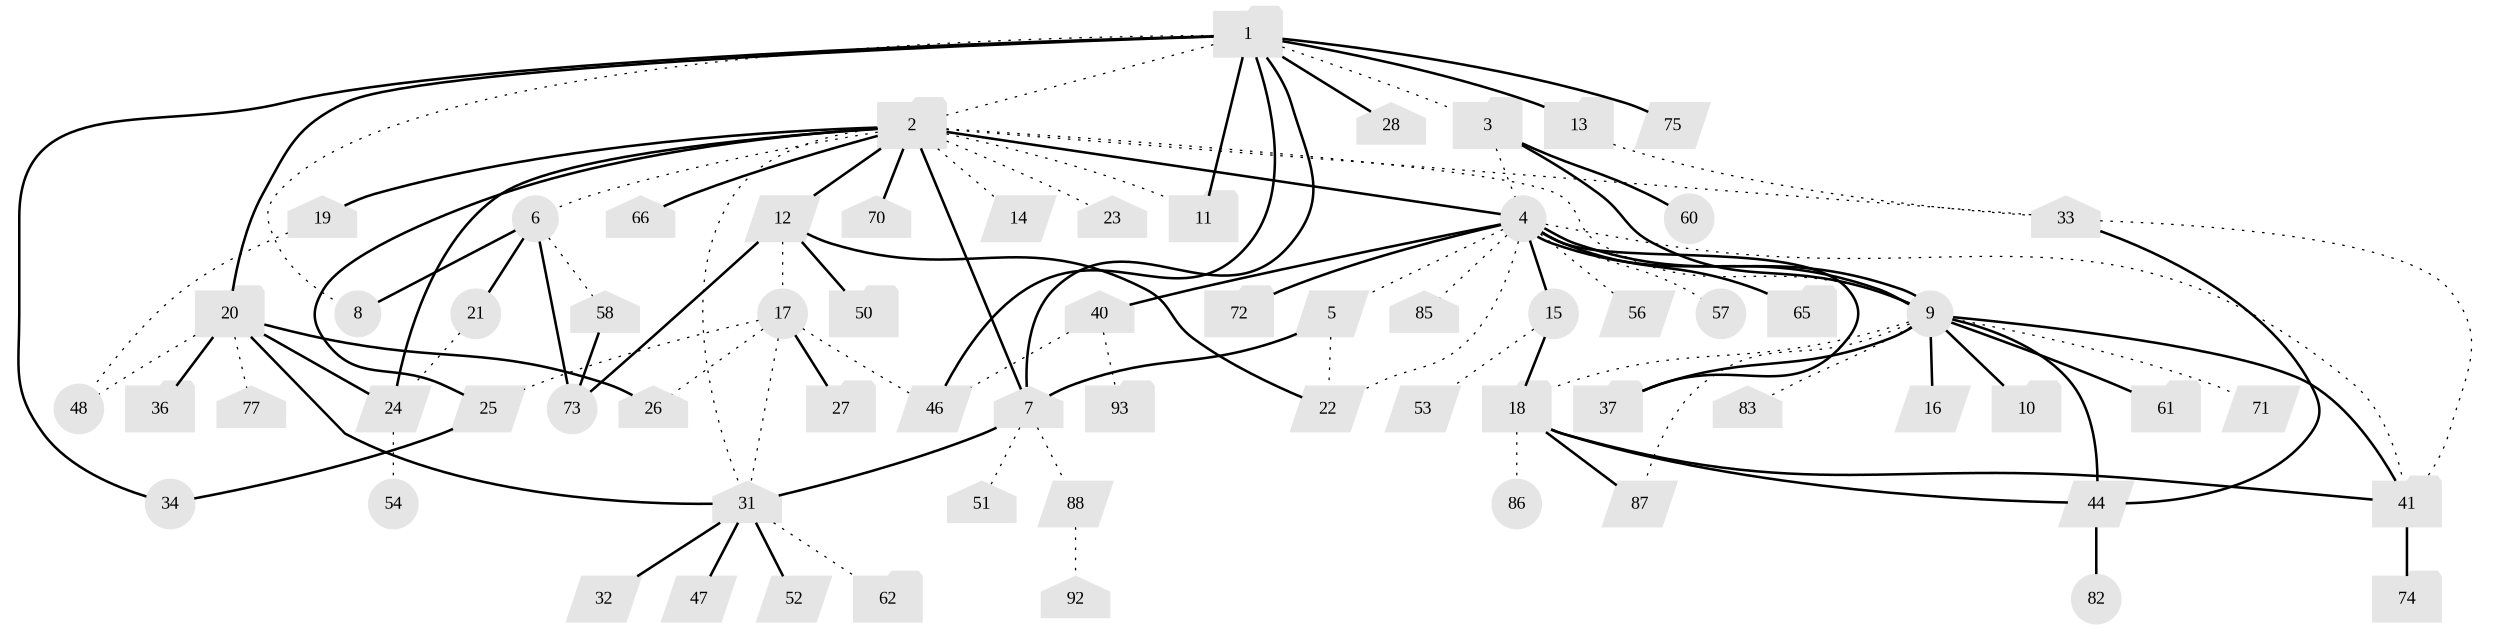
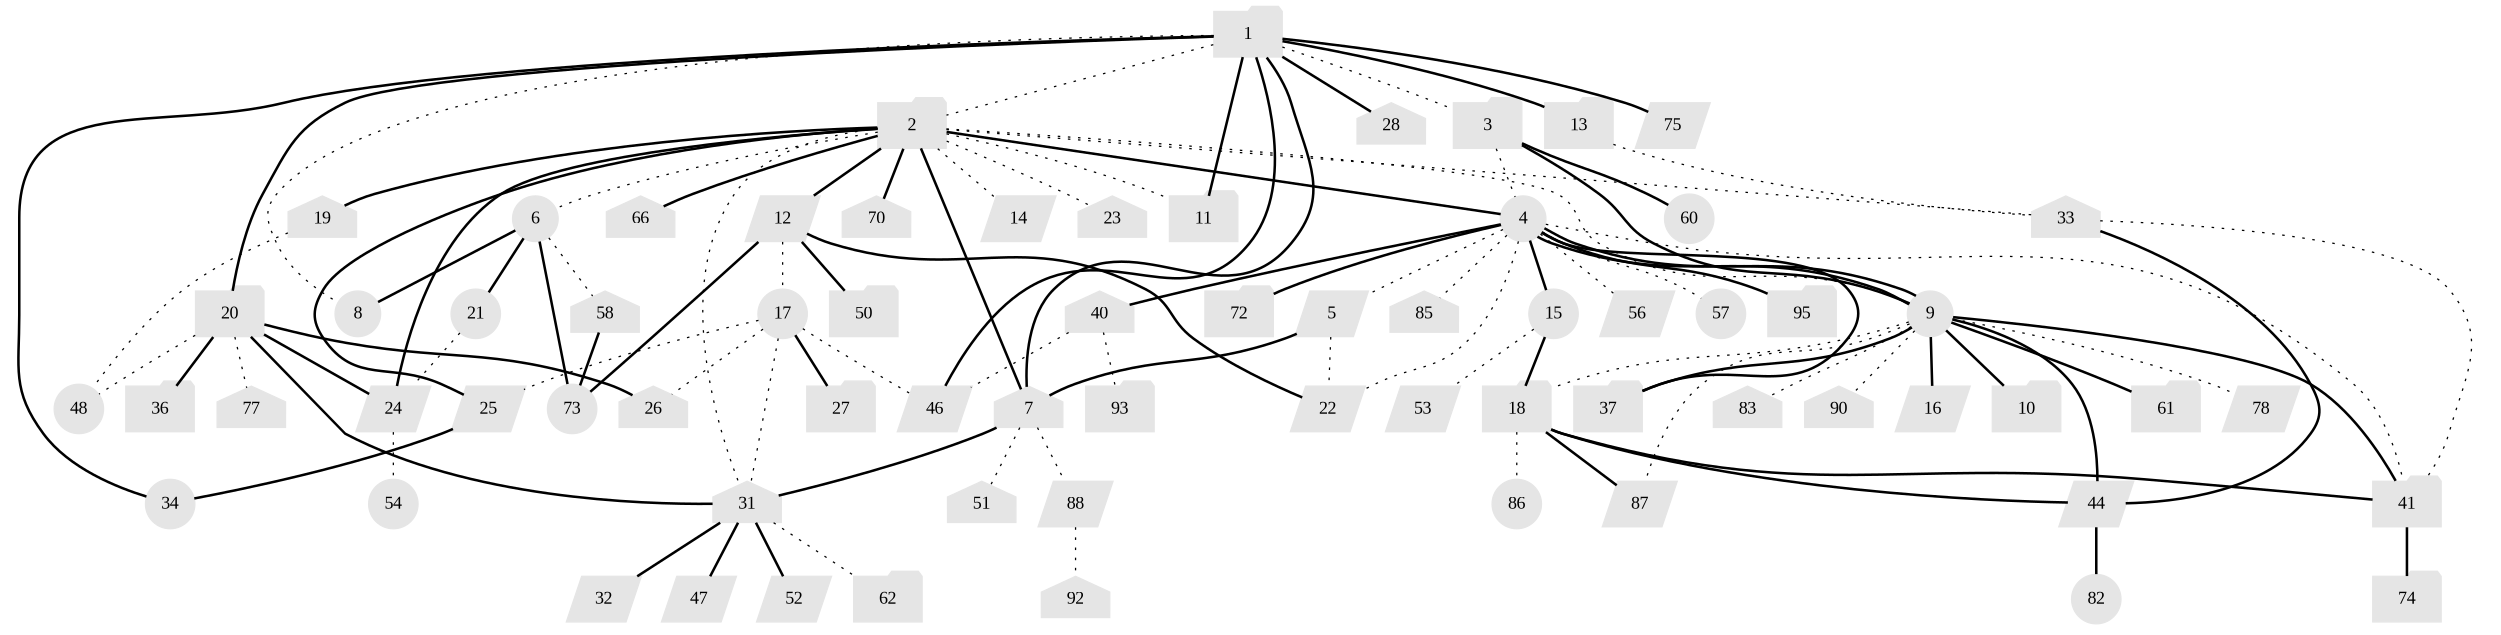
node "65": label "65" -> "95"
node "90": added
node "71": label "71" -> "78"
